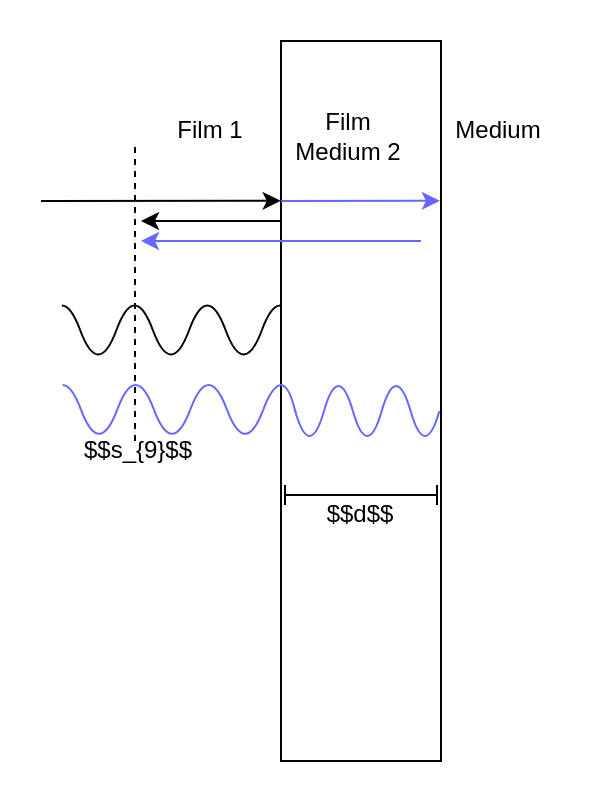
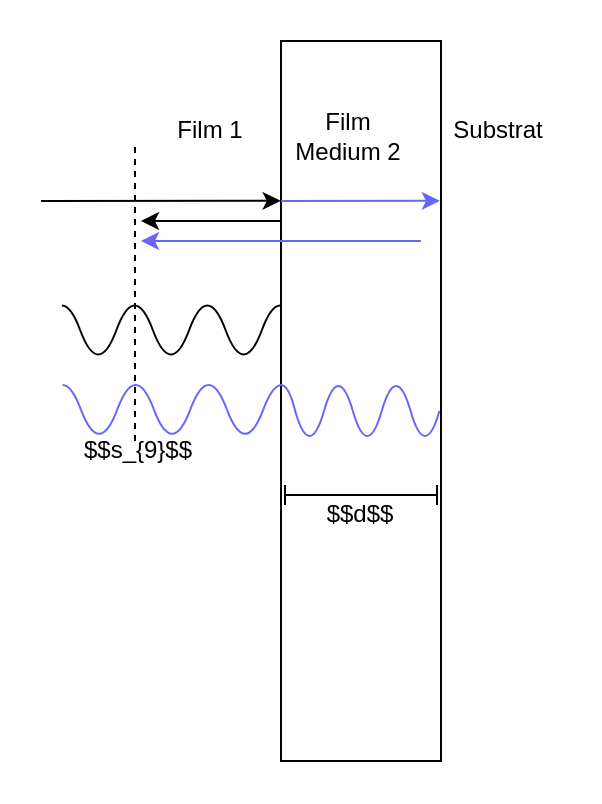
node "Medium": label "Medium" -> "Substrat"
